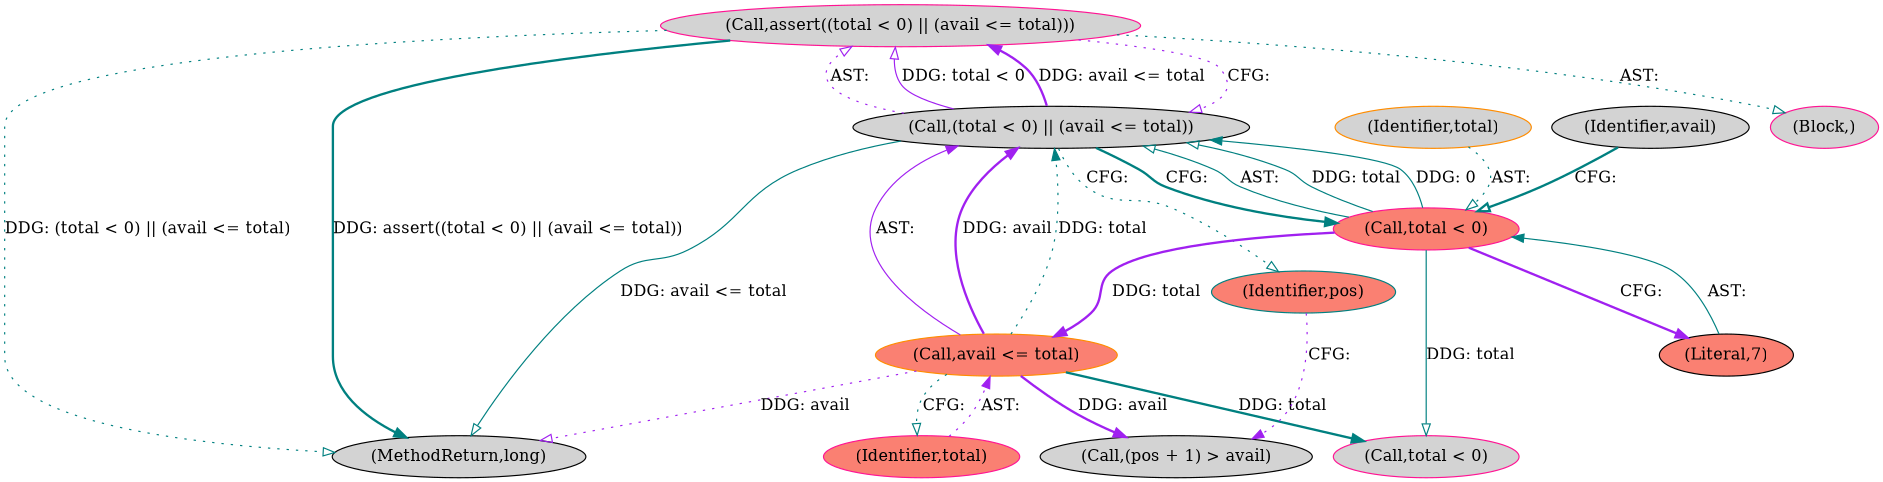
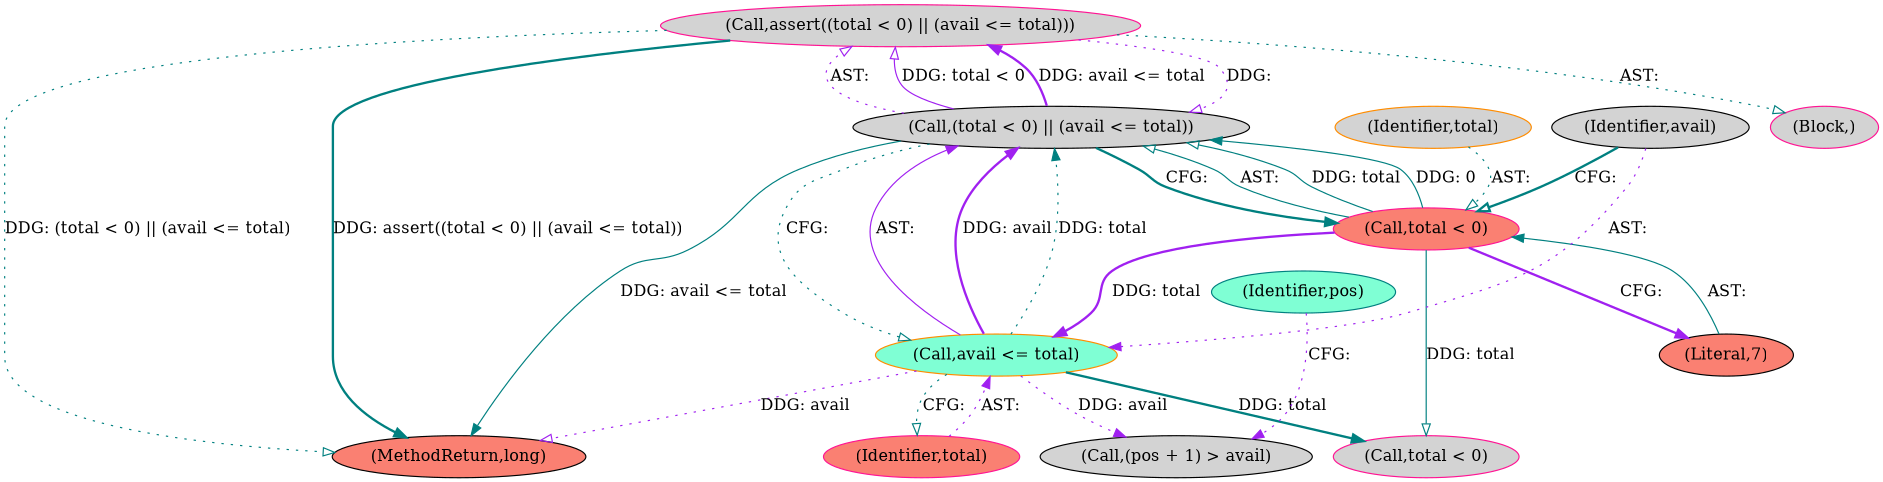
edge "(Call,assert((total < 0) || (avail <= total)))" -> "(Call,(total < 0) || (avail <= total))": label "CFG: " -> "DDG: "
edge "(Call,(total < 0) || (avail <= total))" -> "(Identifier,pos)": now "(Call,(total < 0) || (avail <= total))" -> "(Call,avail <= total)"
edge "(Call,(total < 0) || (avail <= total))" -> "(MethodReturn,long)": arrowhead onormal -> normal
node "(Identifier,pos)": fillcolor salmon -> aquamarine
edge "(Identifier,avail)" -> "(Call,avail <= total)": added, label "AST:"
node "(Call,avail <= total)": fillcolor salmon -> aquamarine
edge "(Call,avail <= total)" -> "(Call,(pos + 1) > avail)": style bold -> dotted
node "(MethodReturn,long)": fillcolor lightgrey -> salmon
